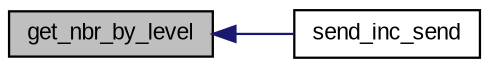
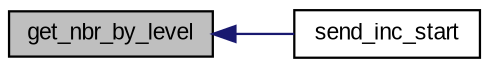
node "send_inc_send": label "send_inc_send" -> "send_inc_start"
